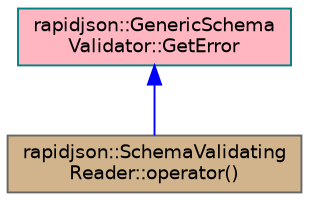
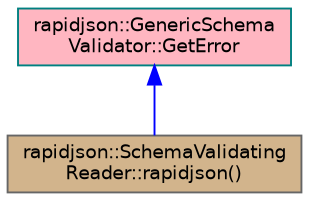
node "rapidjson::SchemaValidating Reader::operator()": label "rapidjson::SchemaValidating Reader::operator()" -> "rapidjson::SchemaValidating Reader::rapidjson()"
